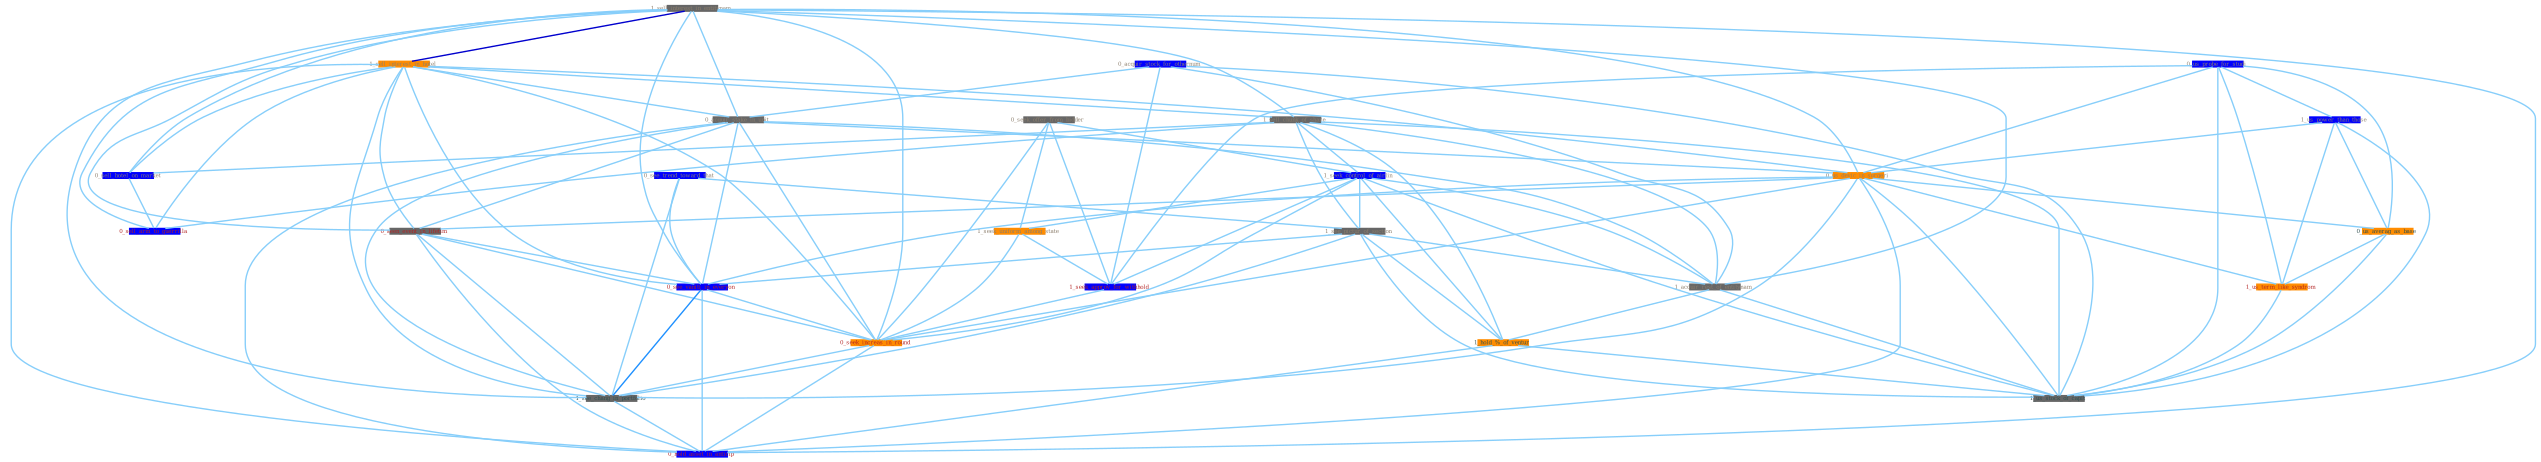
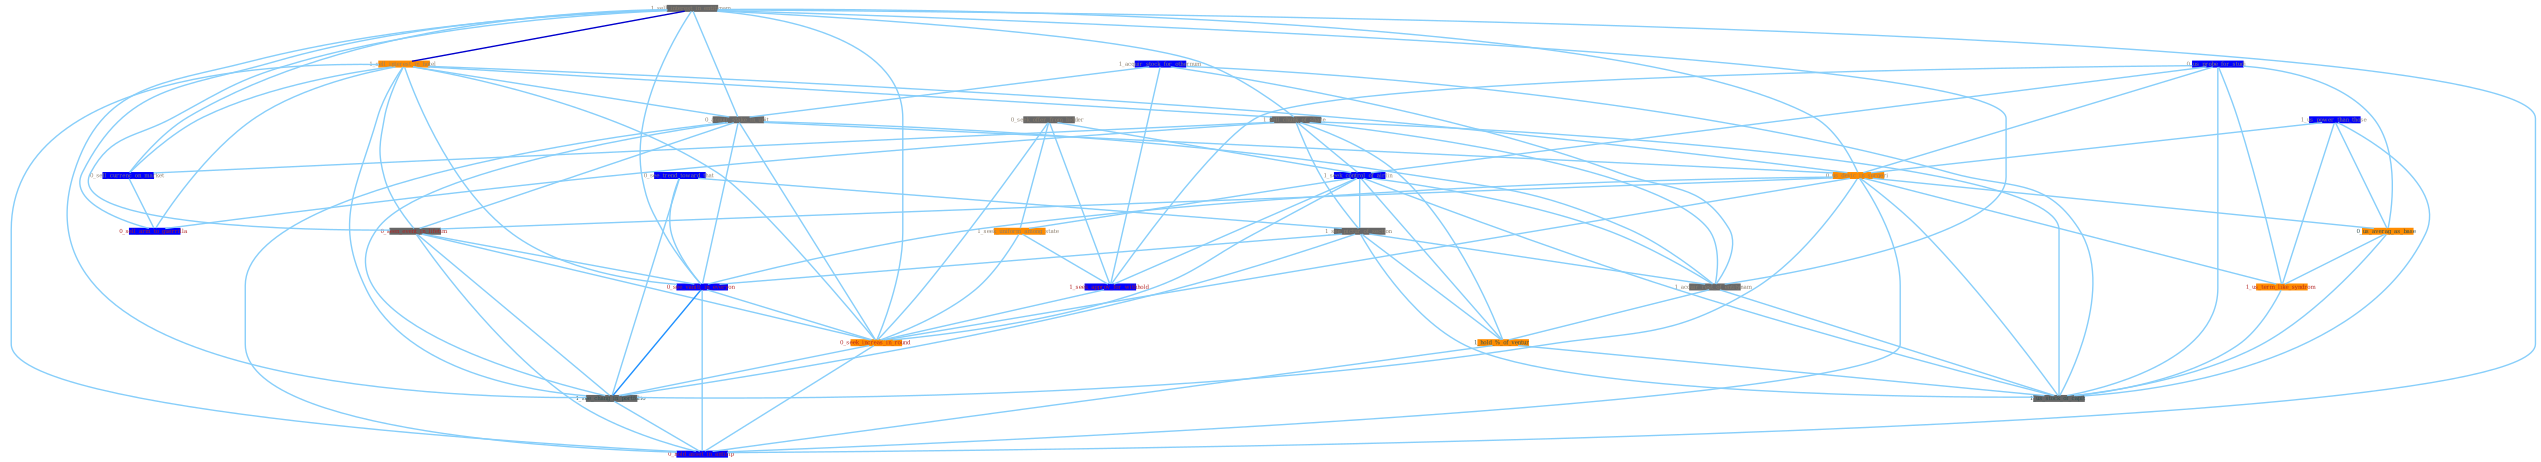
node "0_acquir_stock_for_othernum": label "0_acquir_stock_for_othernum" -> "1_acquir_stock_for_othernum"
edge "0_us_probe_for_studi" -- "1_us_power_than_those": now "0_us_probe_for_studi" -- "1_seek_control_of_airlin"
node "0_sell_hotel_on_market": label "0_sell_hotel_on_market" -> "0_sell_currenc_on_market"
